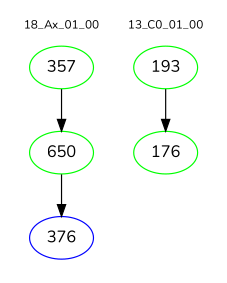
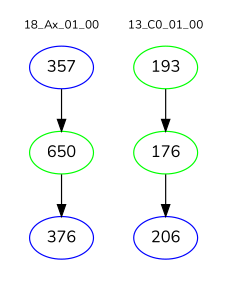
node "357": color green -> blue
node "206": added
